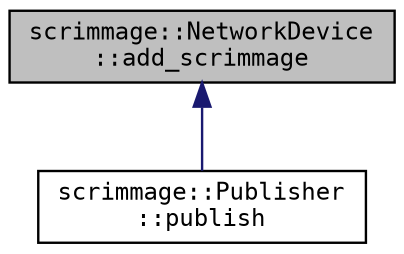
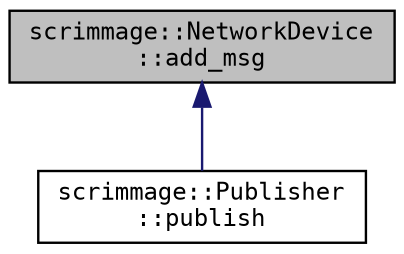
node "scrimmage::NetworkDevice ::add_scrimmage": label "scrimmage::NetworkDevice ::add_scrimmage" -> "scrimmage::NetworkDevice ::add_msg"
